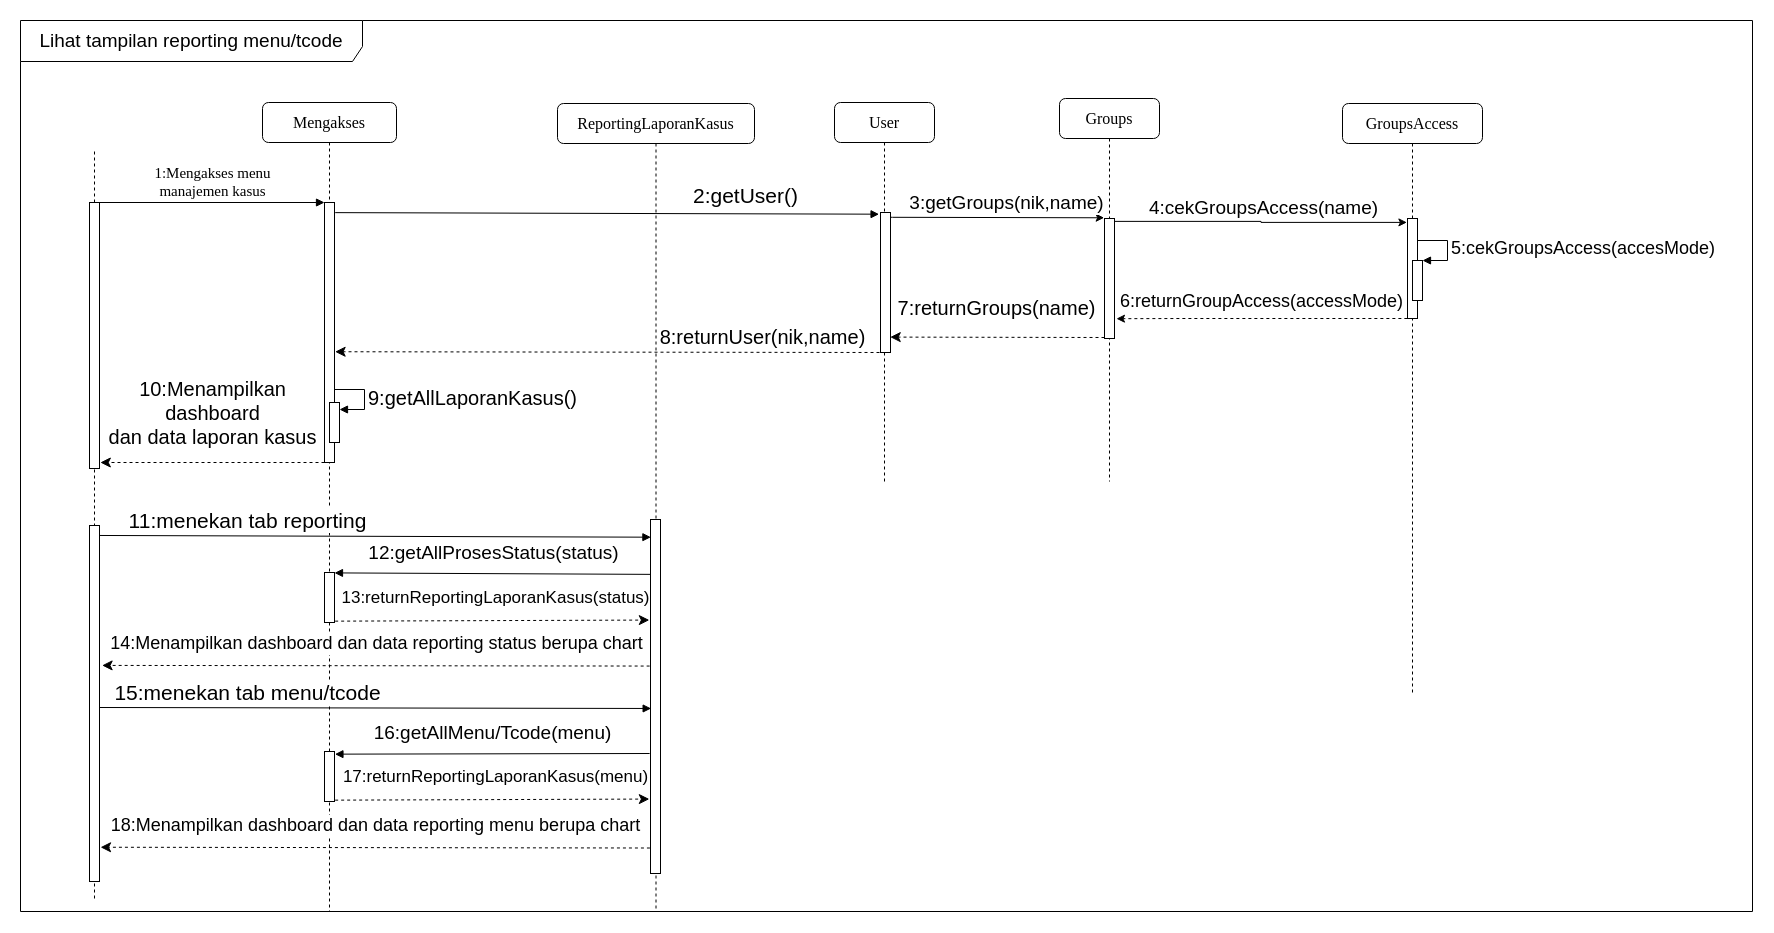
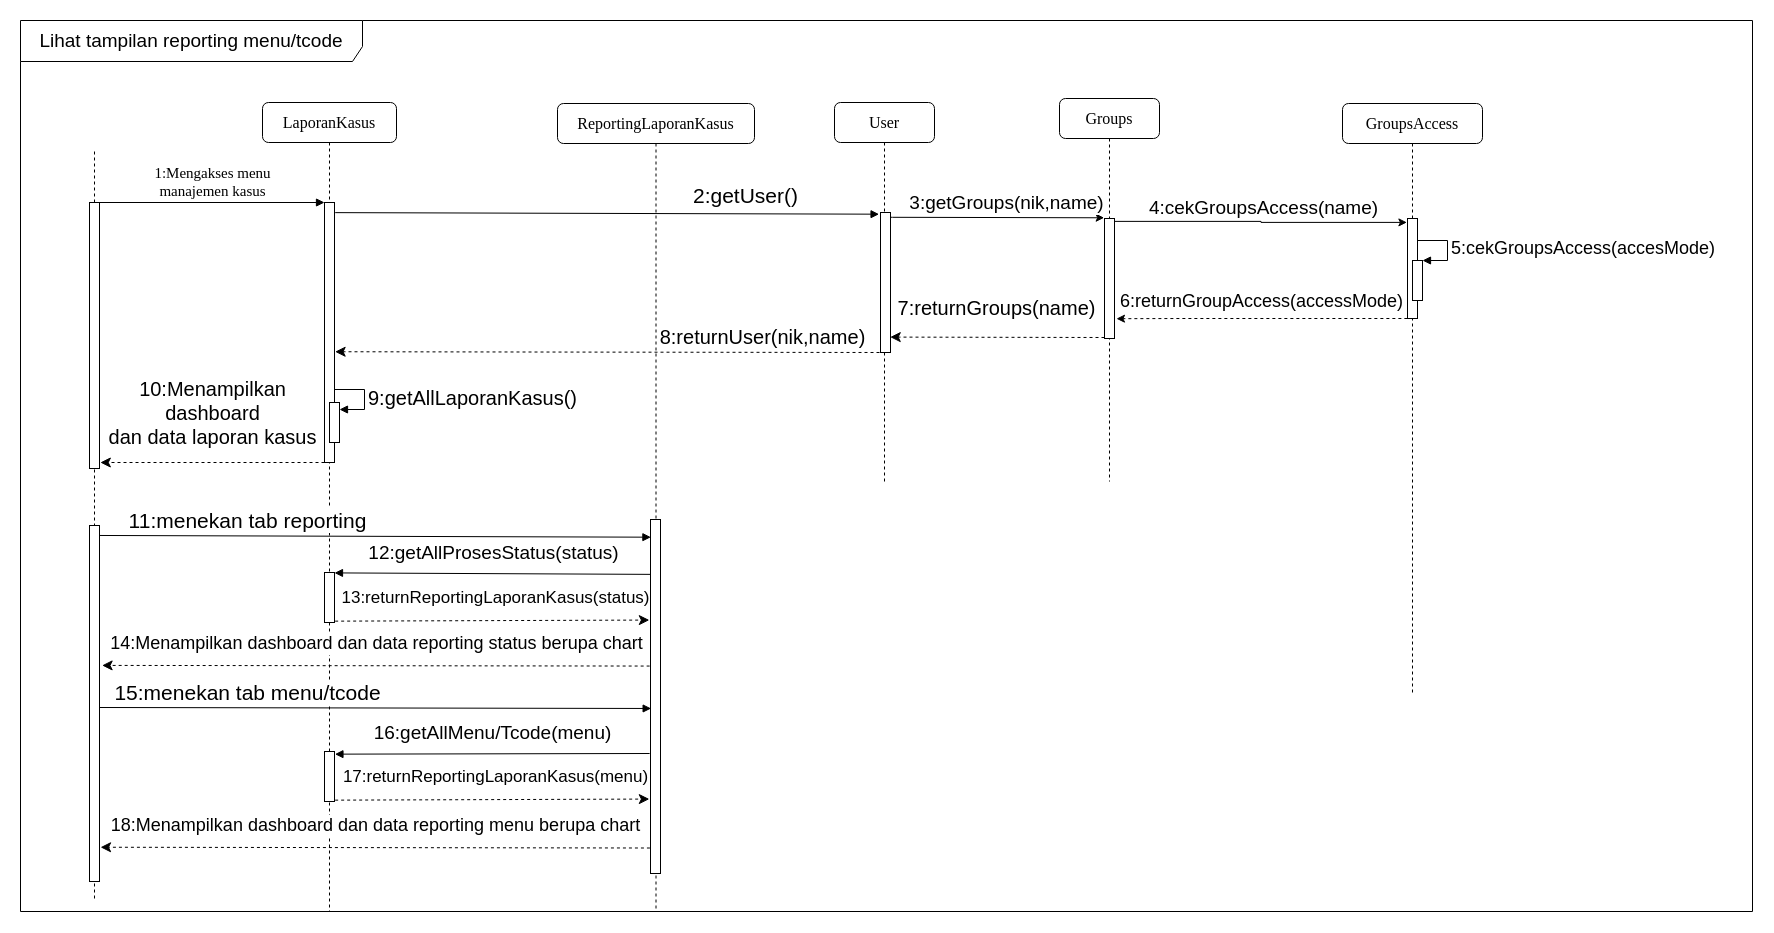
node "Mengakses": label "Mengakses" -> "LaporanKasus"
